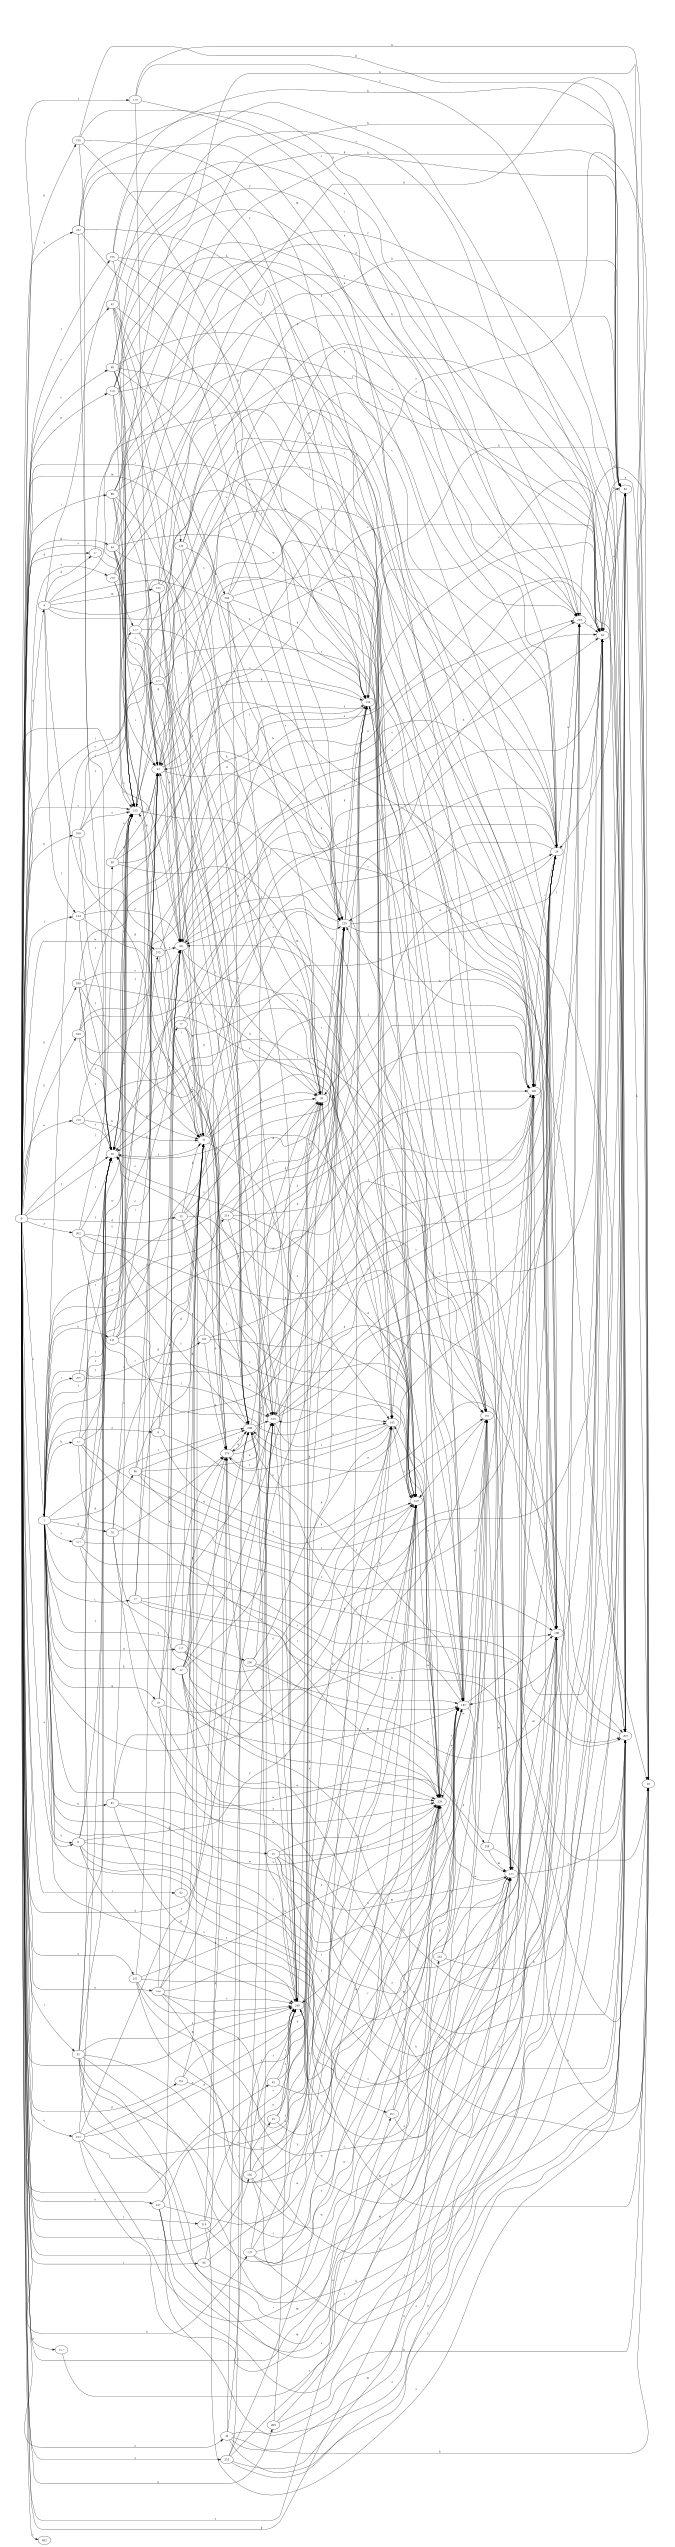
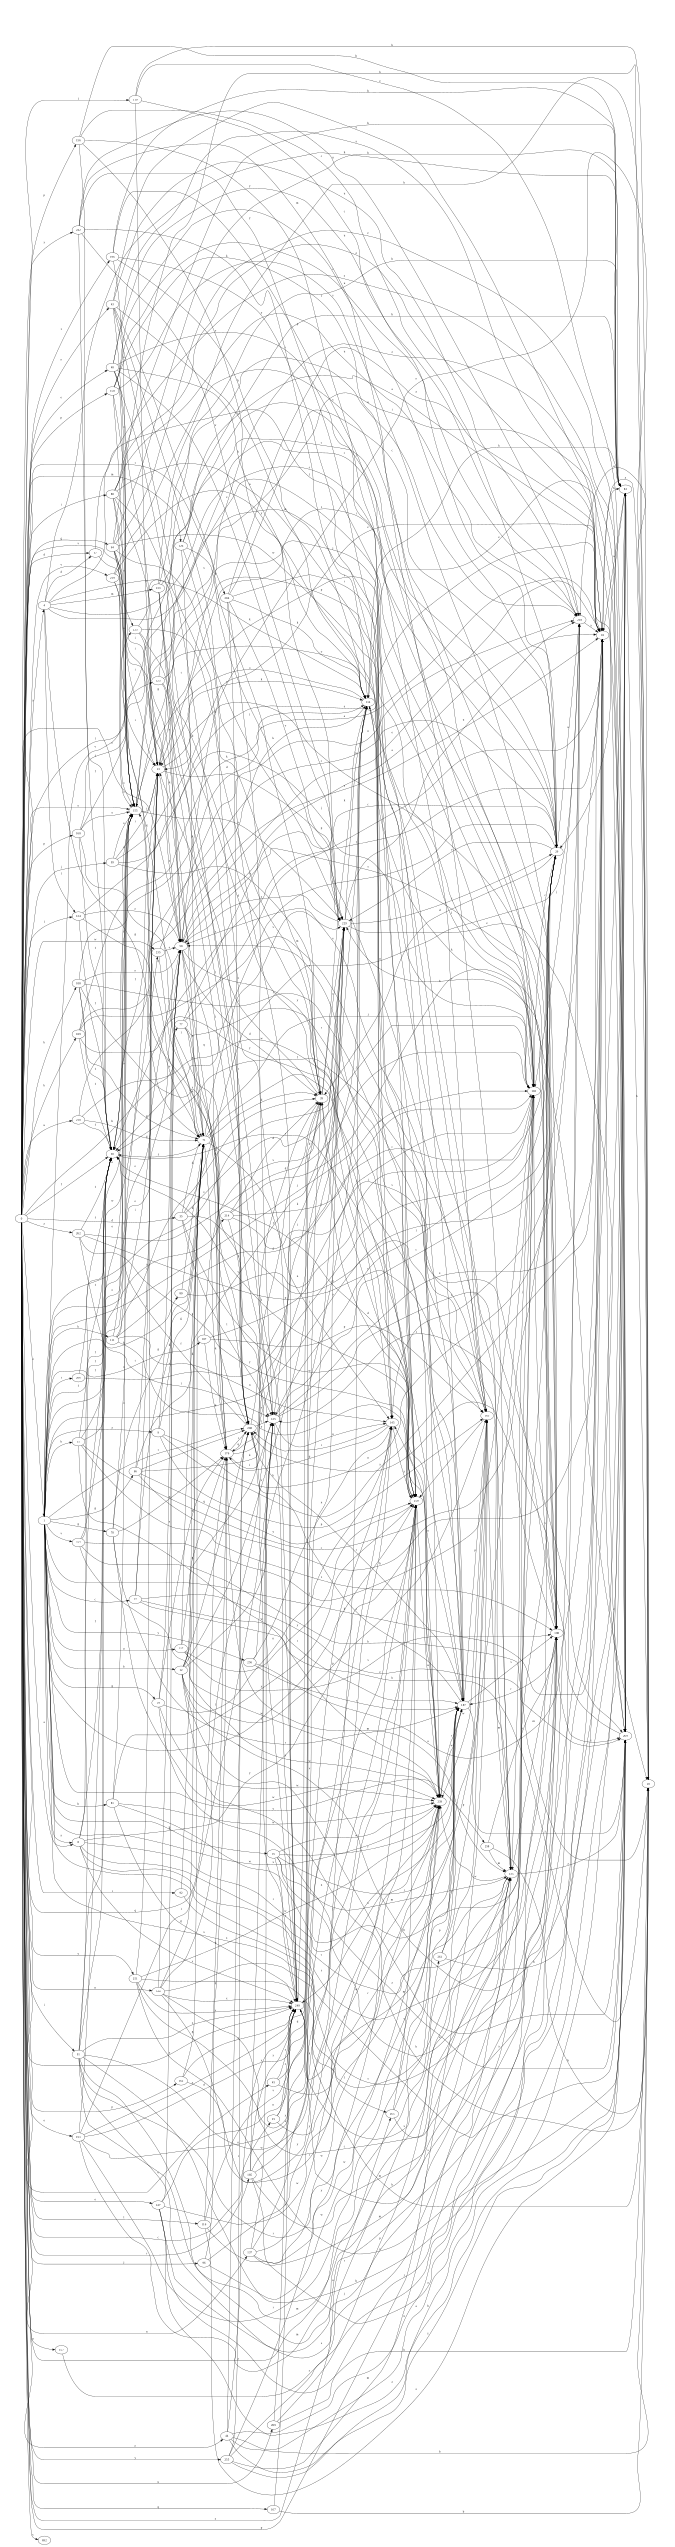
edge "158" -> "135": removed, label "m"
edge "262" -> "99": now "0" -> "99"
edge "9" -> "10": added, label "a"
node "80": added
node "167": added
